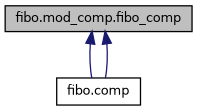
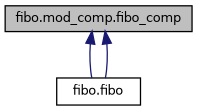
node "fibo.comp": label "fibo.comp" -> "fibo.fibo"
